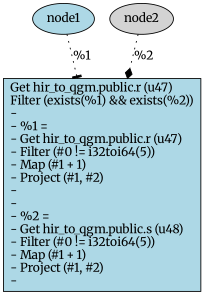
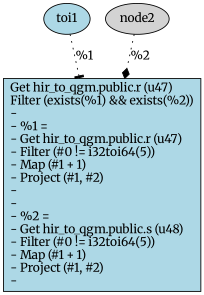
node "node1": label "node1" -> "toi1"
